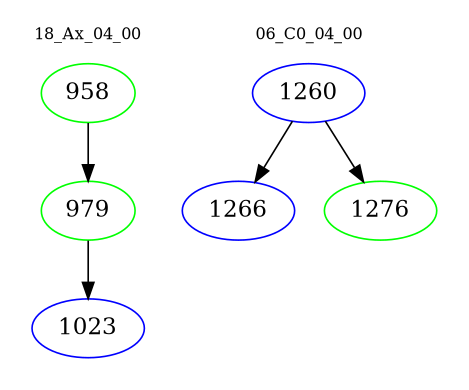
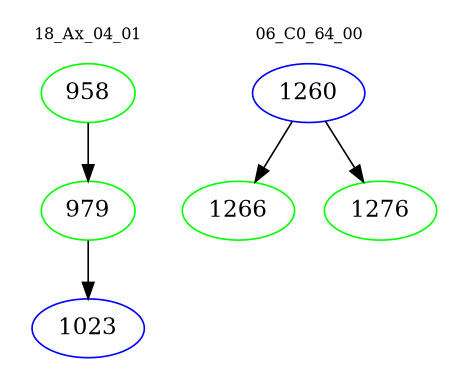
cluster "18_Ax_04_00": label "18_Ax_04_00" -> "18_Ax_04_01"
cluster "06_C0_04_00": label "06_C0_04_00" -> "06_C0_64_00"
node "1266": color blue -> green
